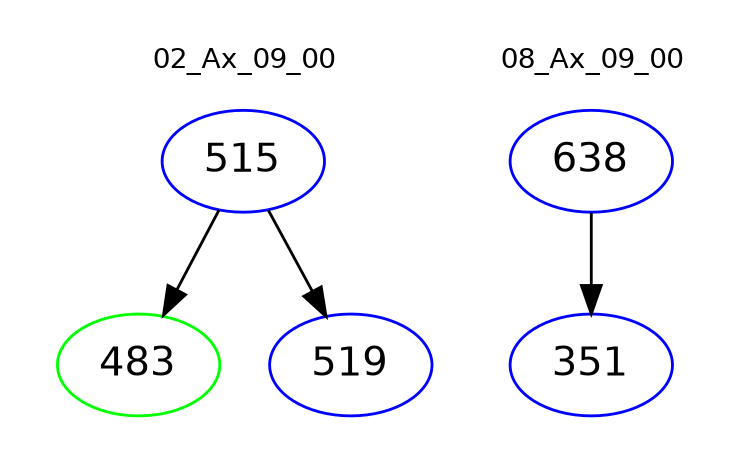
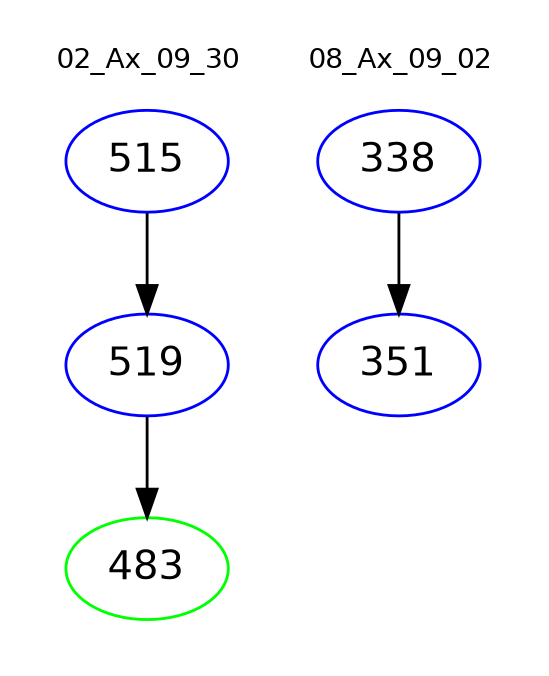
cluster "02_Ax_09_00": label "02_Ax_09_00" -> "02_Ax_09_30"
cluster "08_Ax_09_00": label "08_Ax_09_00" -> "08_Ax_09_02"
node "638": label "638" -> "338"
edge "515" -> "483": now "519" -> "483"
